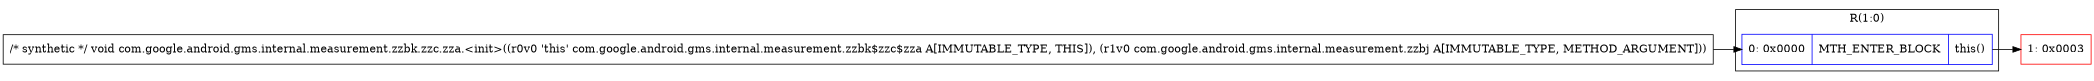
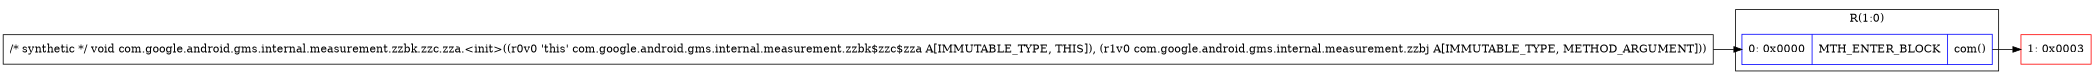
node "0: 0x0000": text "this()" -> "com()"
